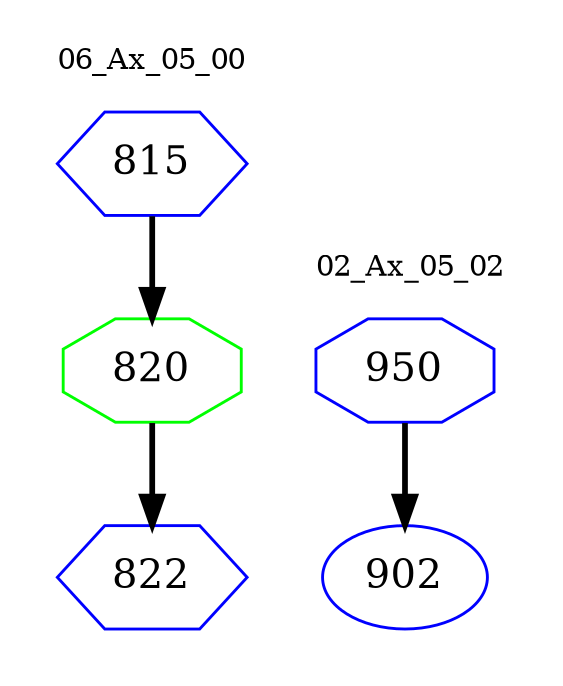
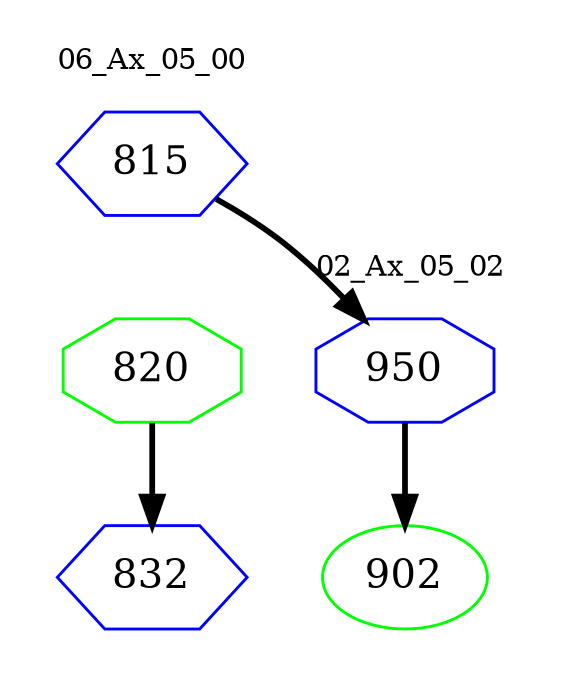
edge "815" -> "820": now "815" -> "950"
node "822": label "822" -> "832"
node "902": color blue -> green
